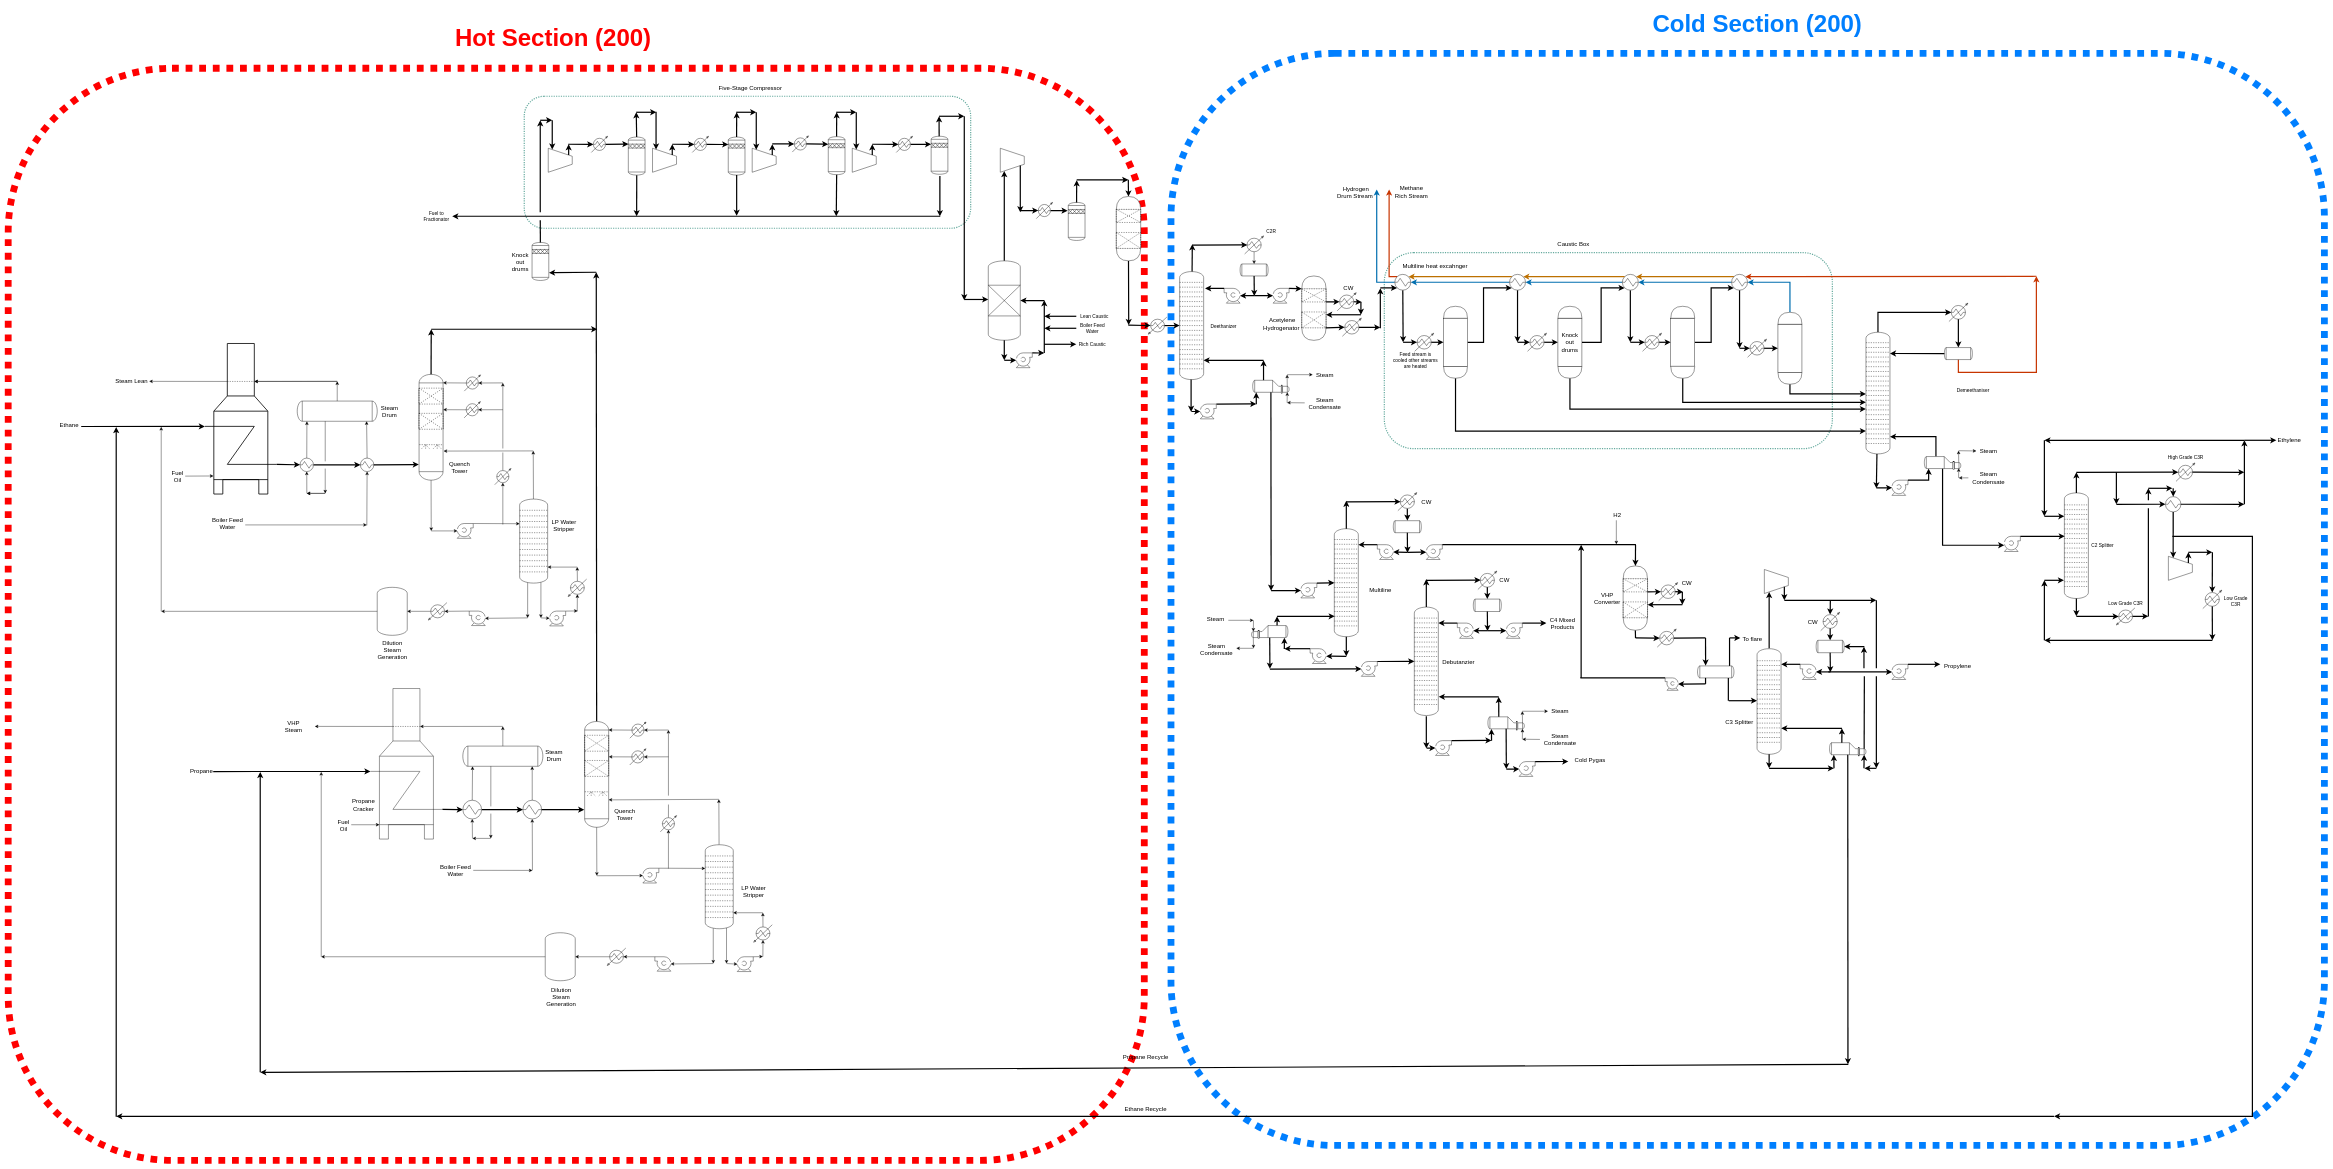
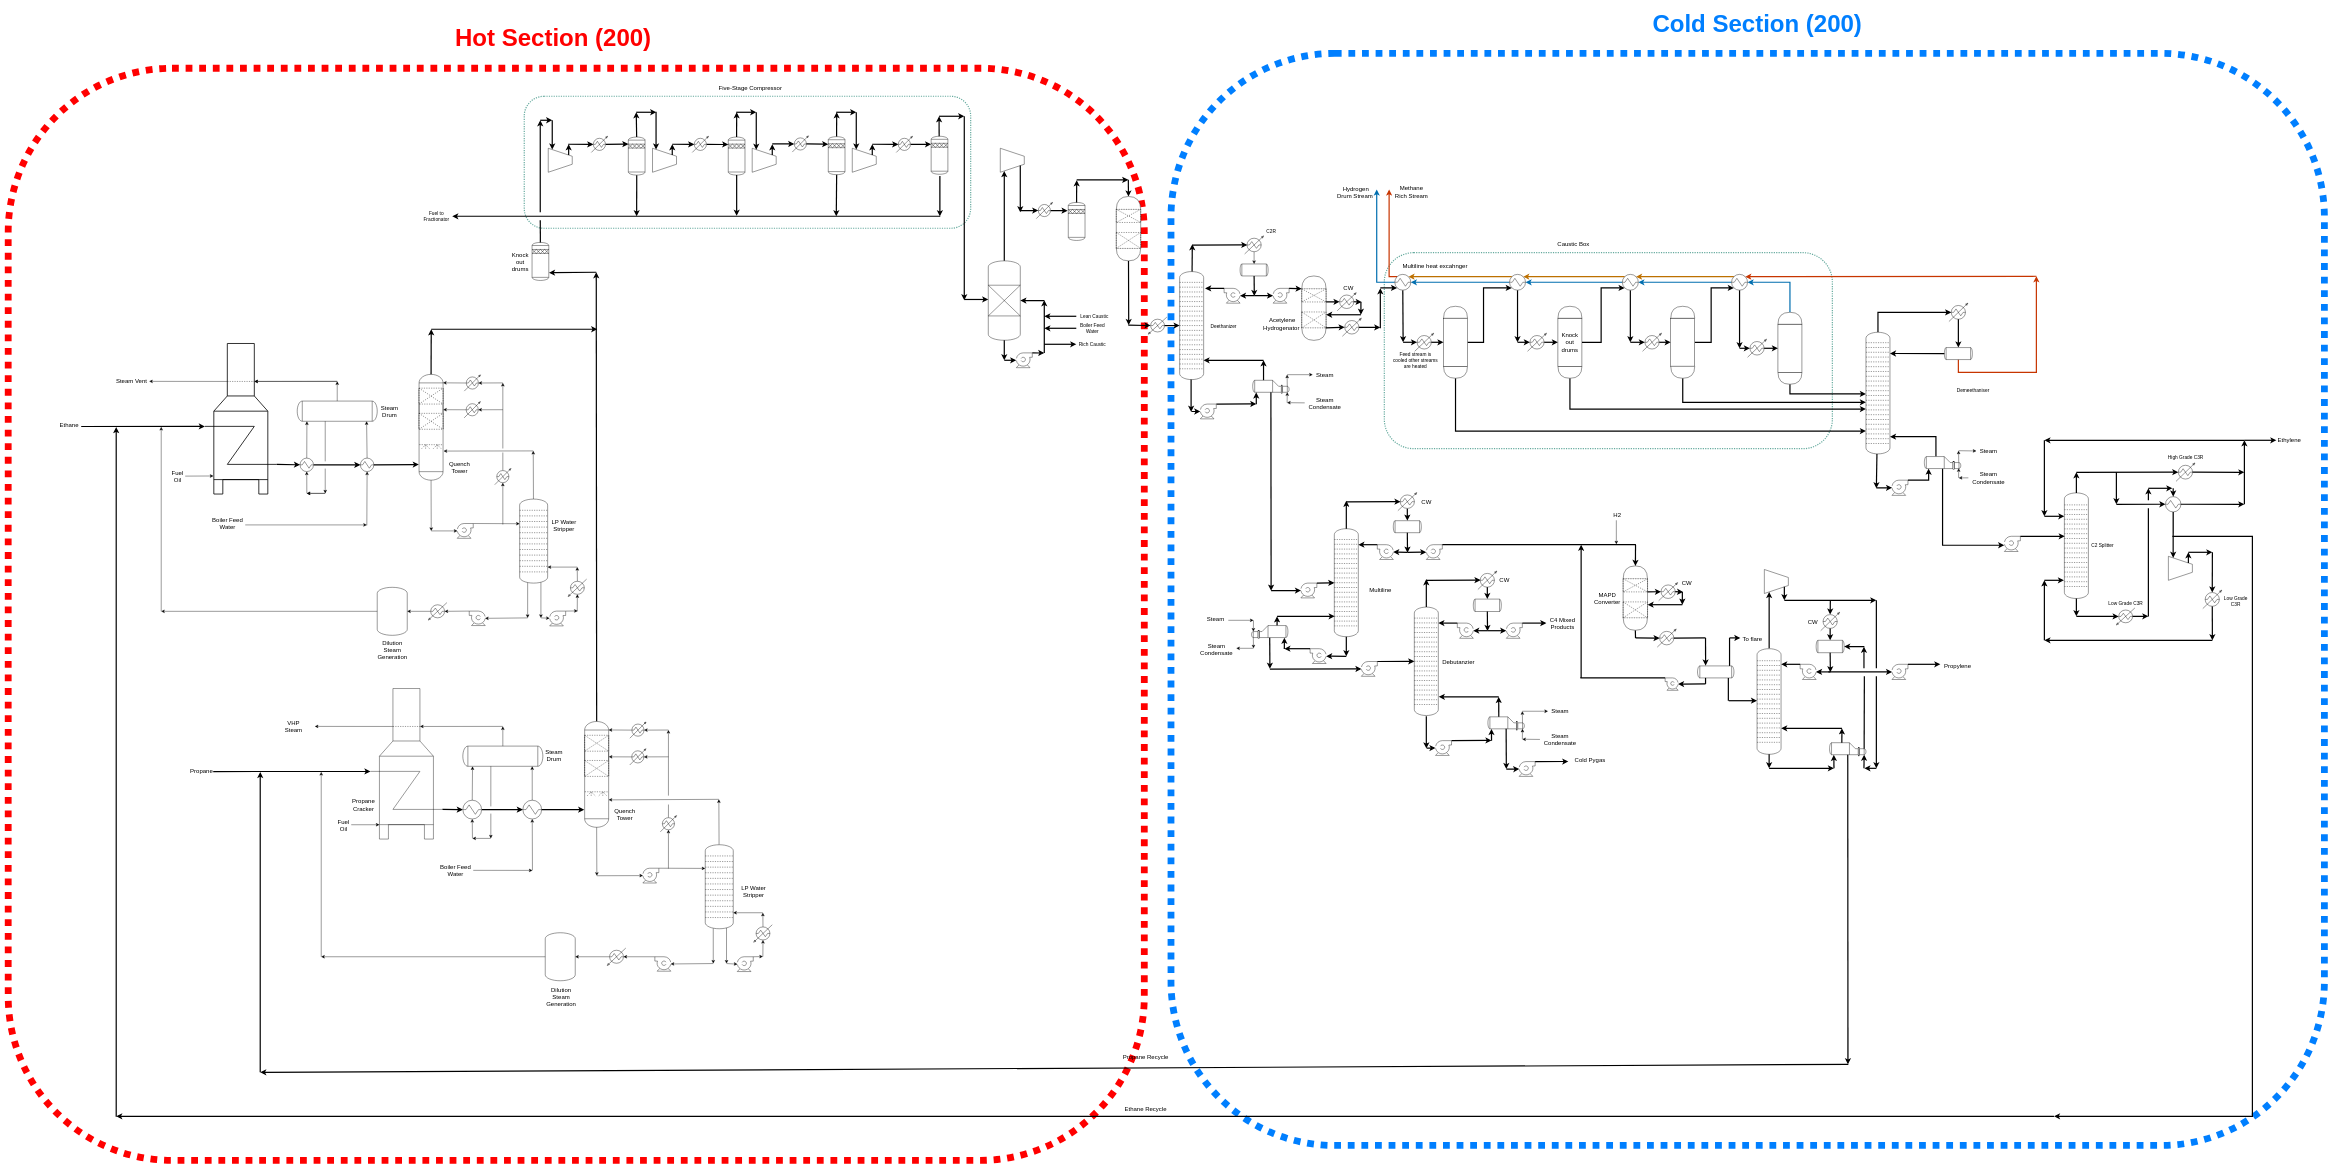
node "Steam Lean": label "Steam Lean" -> "Steam Vent"
node "VHP Converter": label "VHP Converter" -> "MAPD Converter"
node "C3 Splitter": removed
